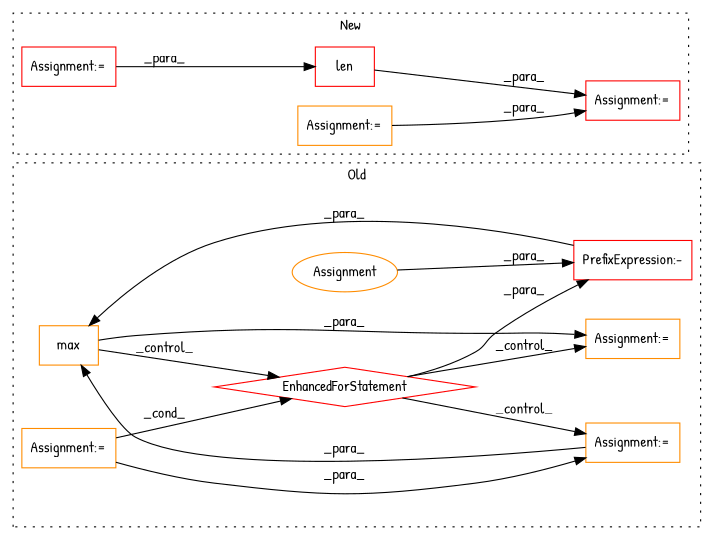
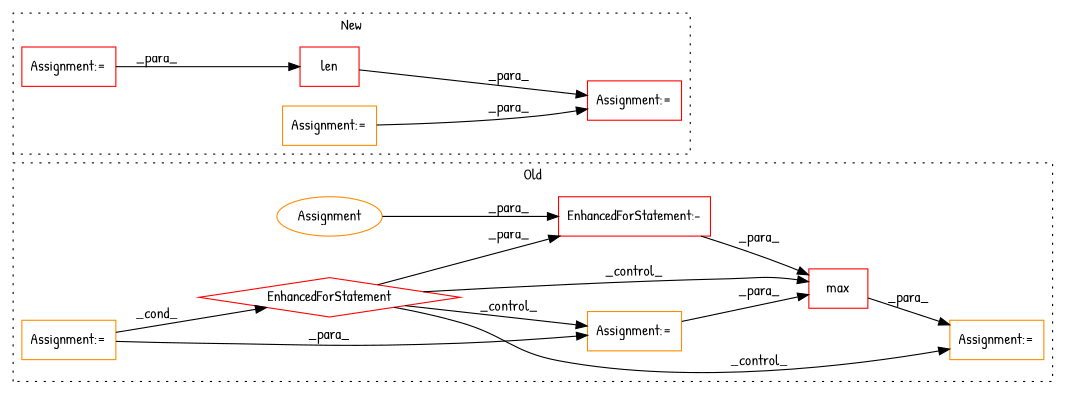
node "PrefixExpression:-": label "PrefixExpression:-" -> "EnhancedForStatement:-"
node "max": color darkorange -> red
edge "max" -> "EnhancedForStatement": reversed
